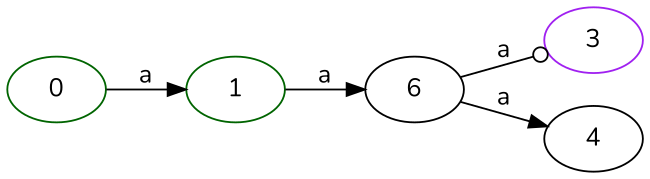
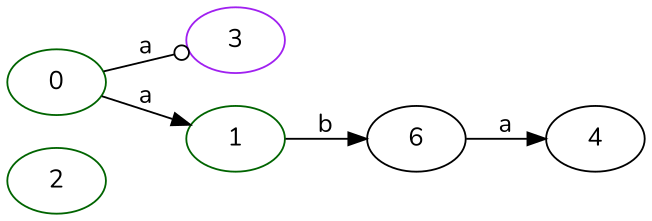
edge "6" -> "3": now "0" -> "3"
edge "1" -> "6": label "a" -> "b"
node "2": added
